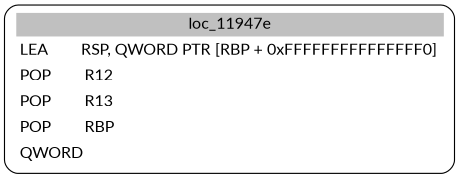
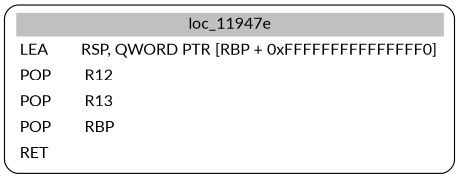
node "loc_11947e": text "QWORD" -> "RET"
